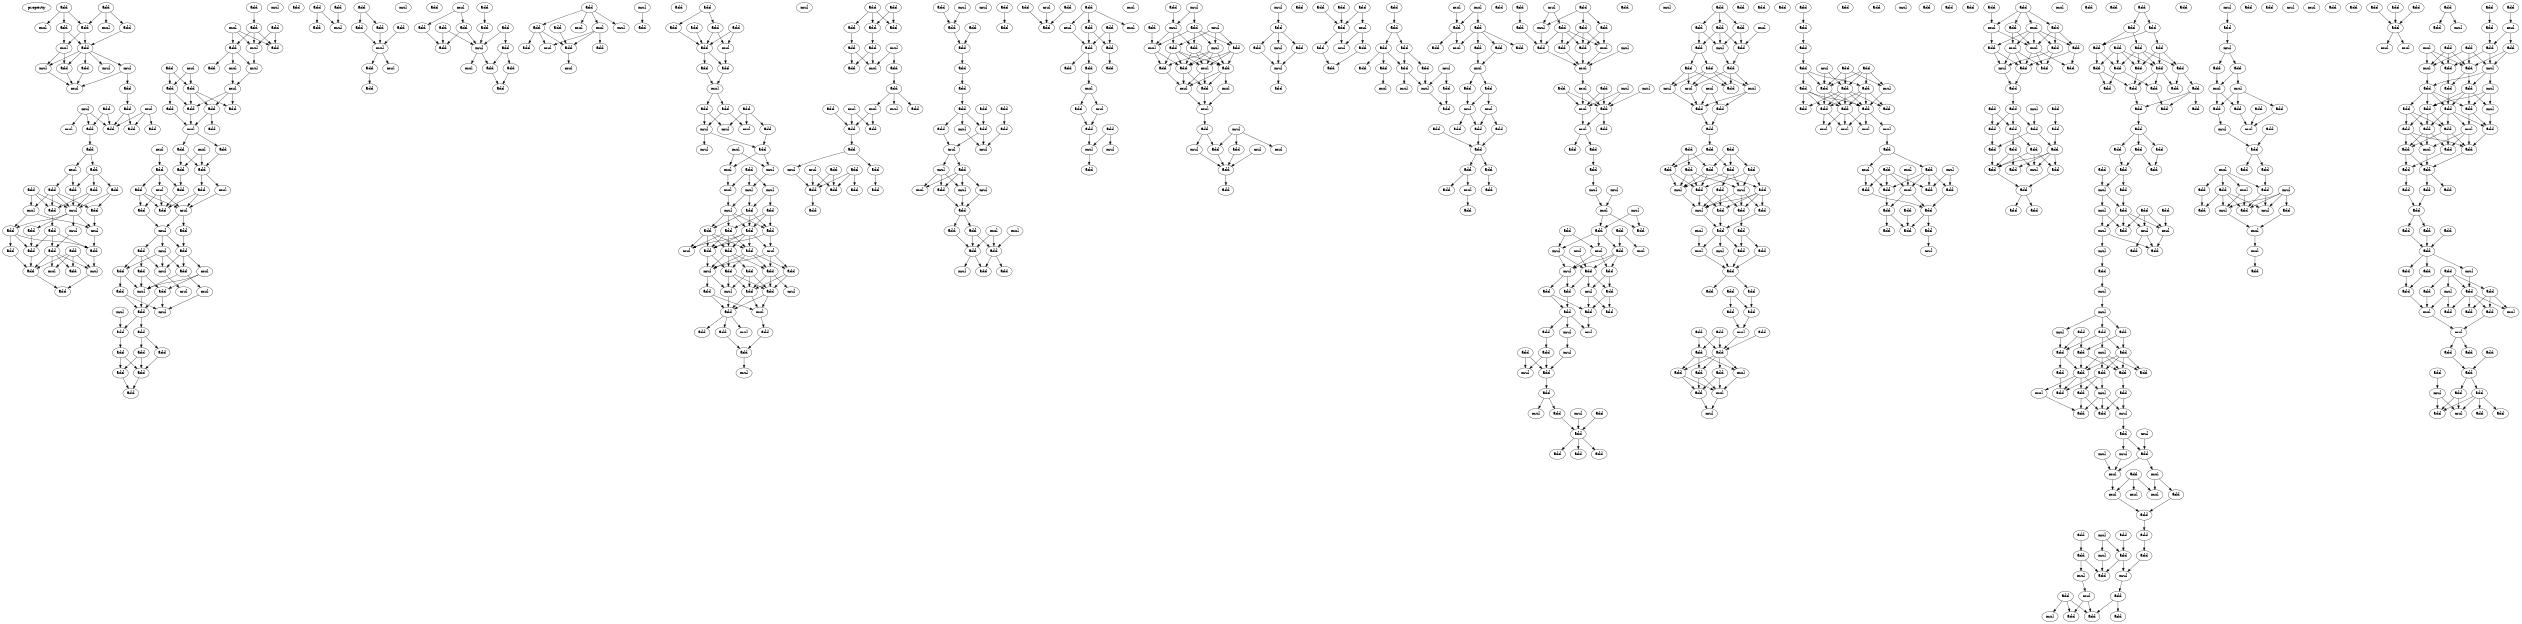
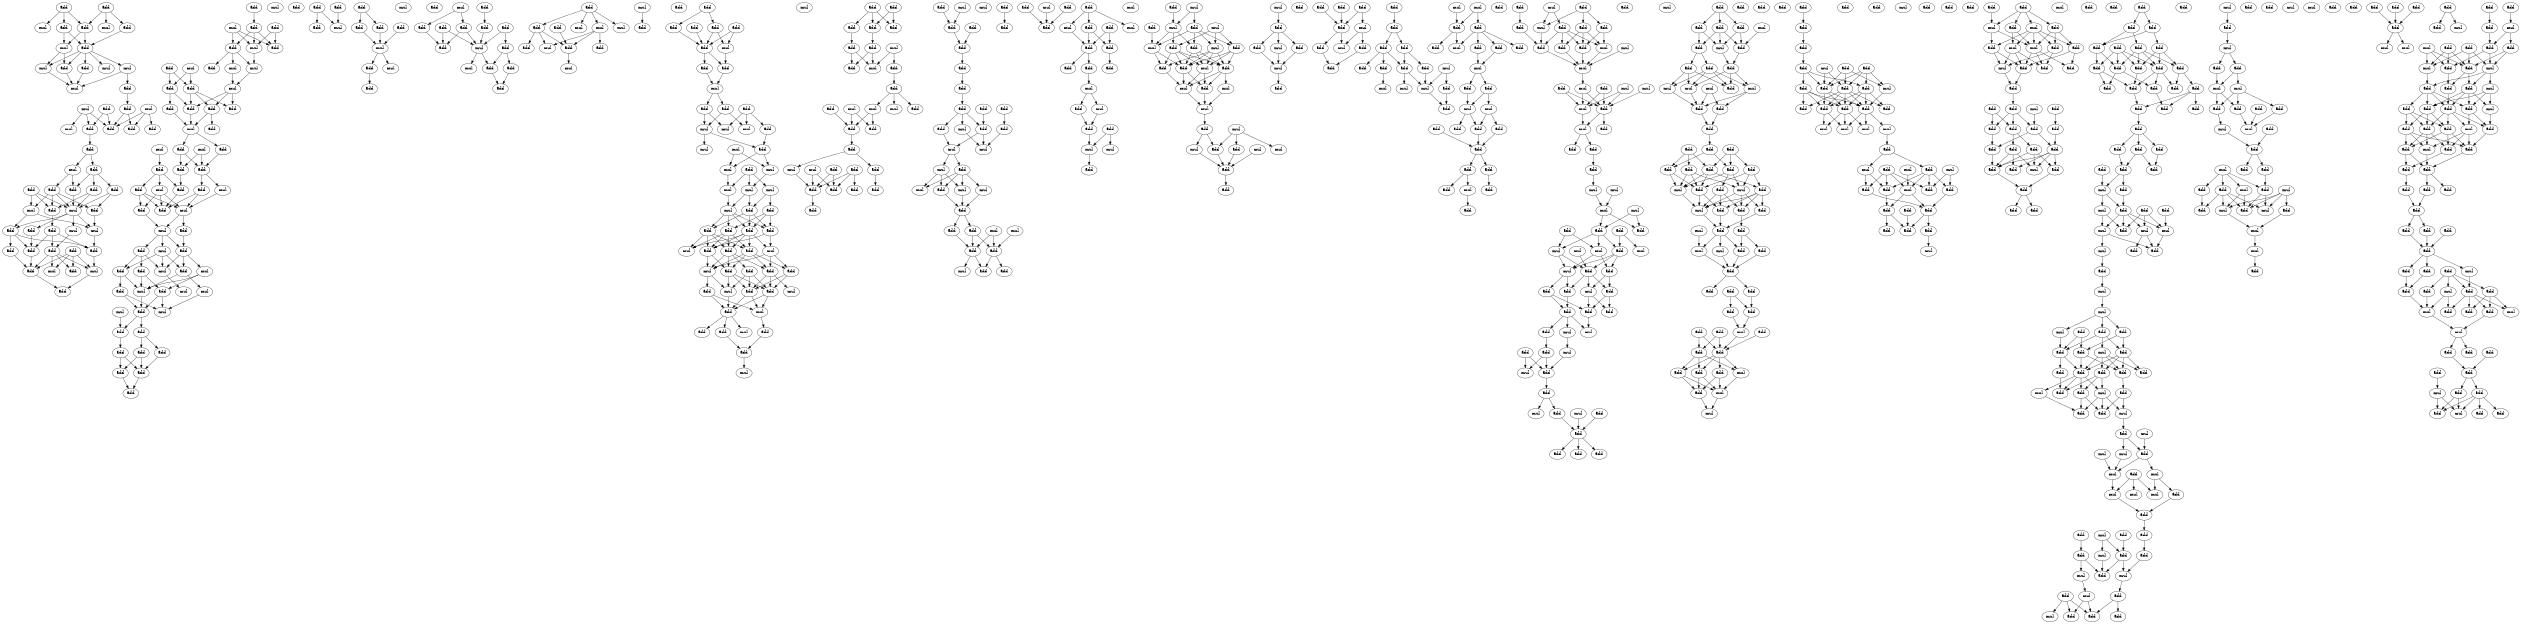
node "property": removed
